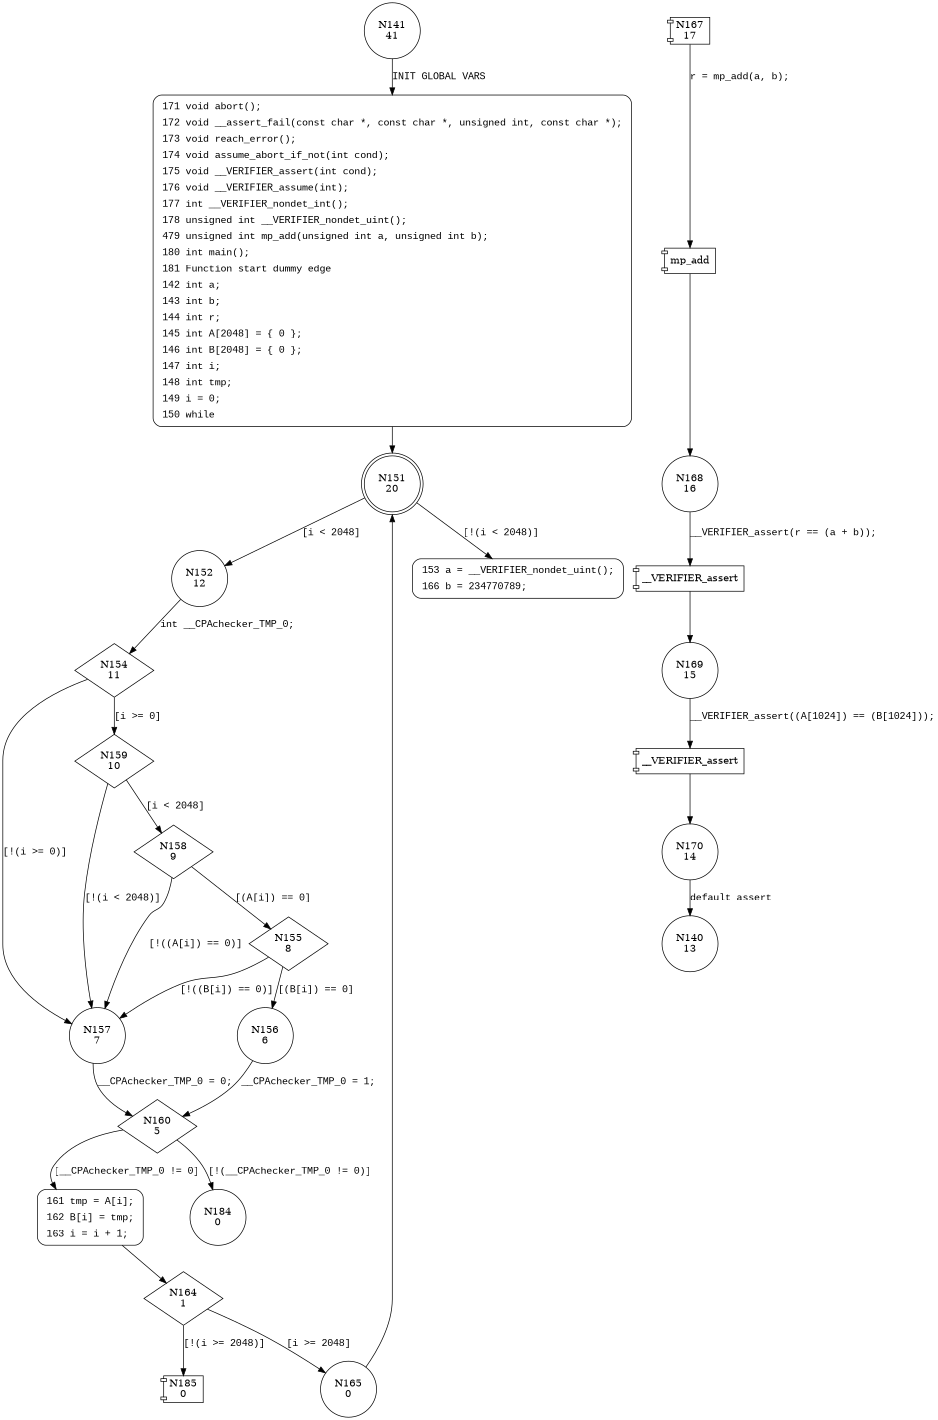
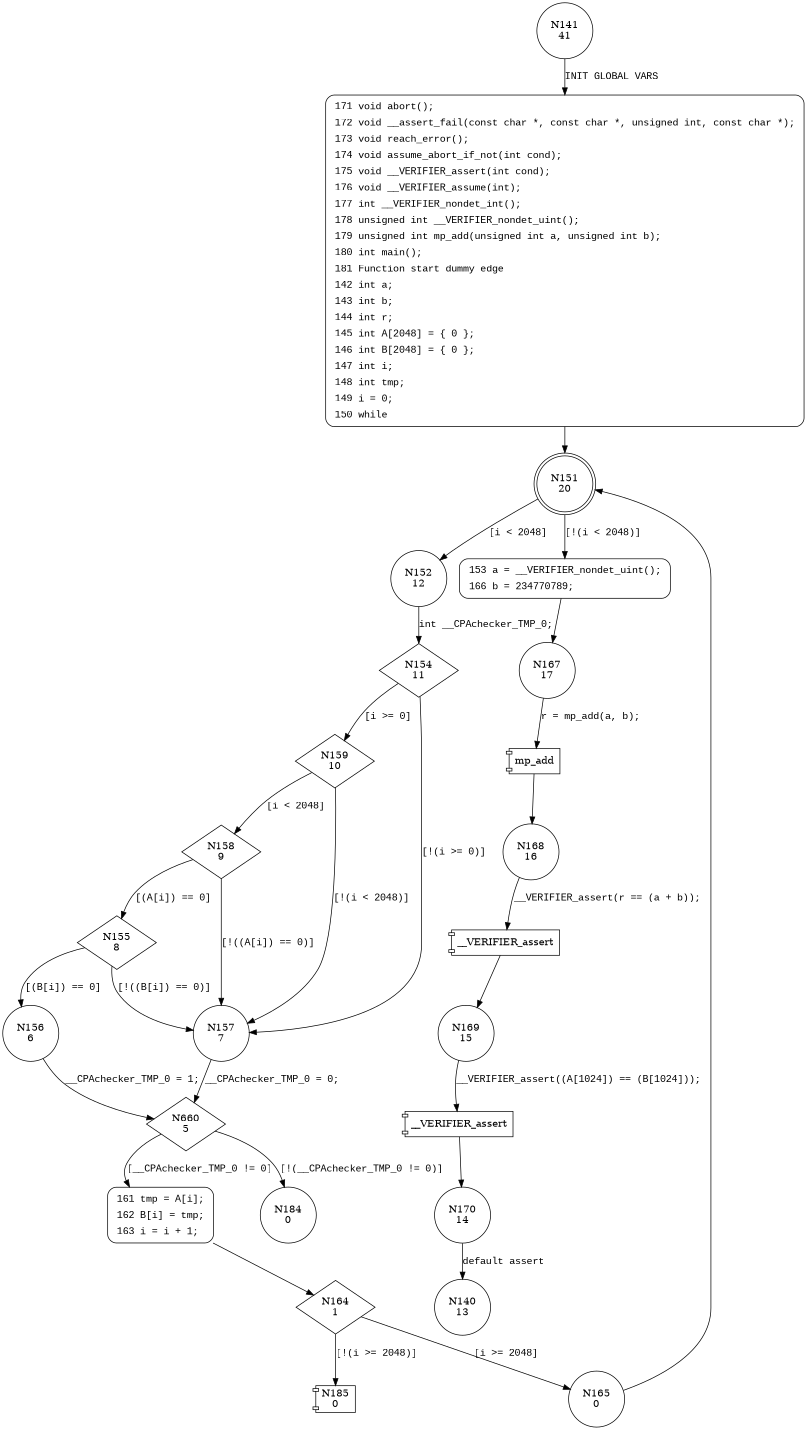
node "N167 17": shape component -> circle
node "171": text "479" -> "179"
edge "153" -> "N167 17": added
node "N160 5": label "N160 5" -> "N660 5"
